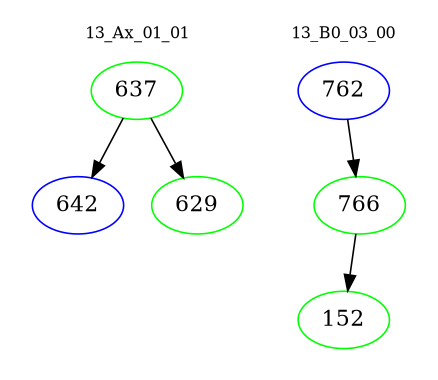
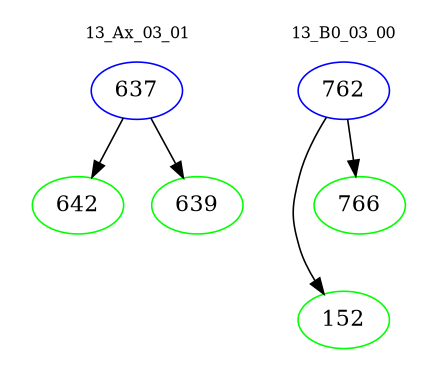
cluster "13_Ax_01_01": label "13_Ax_01_01" -> "13_Ax_03_01"
node "637": color green -> blue
node "642": color blue -> green
node "629": label "629" -> "639"
edge "766" -> "152": now "762" -> "152"
